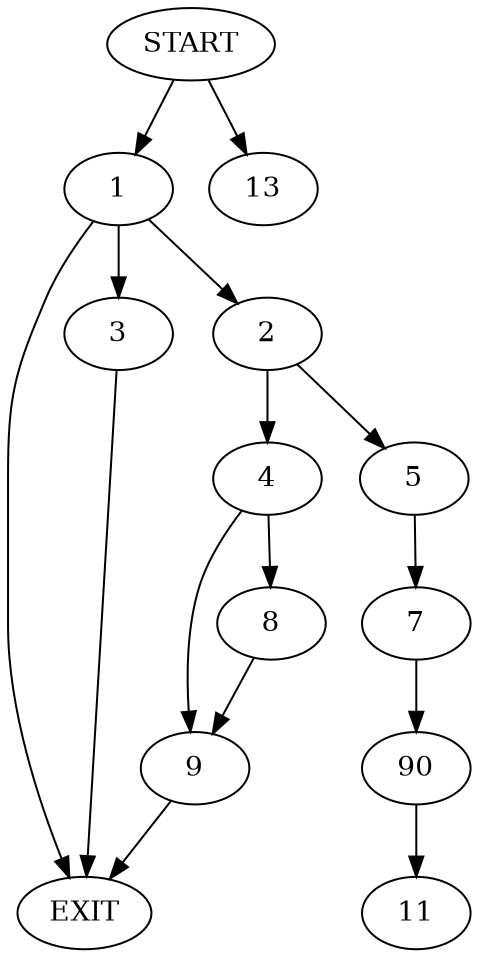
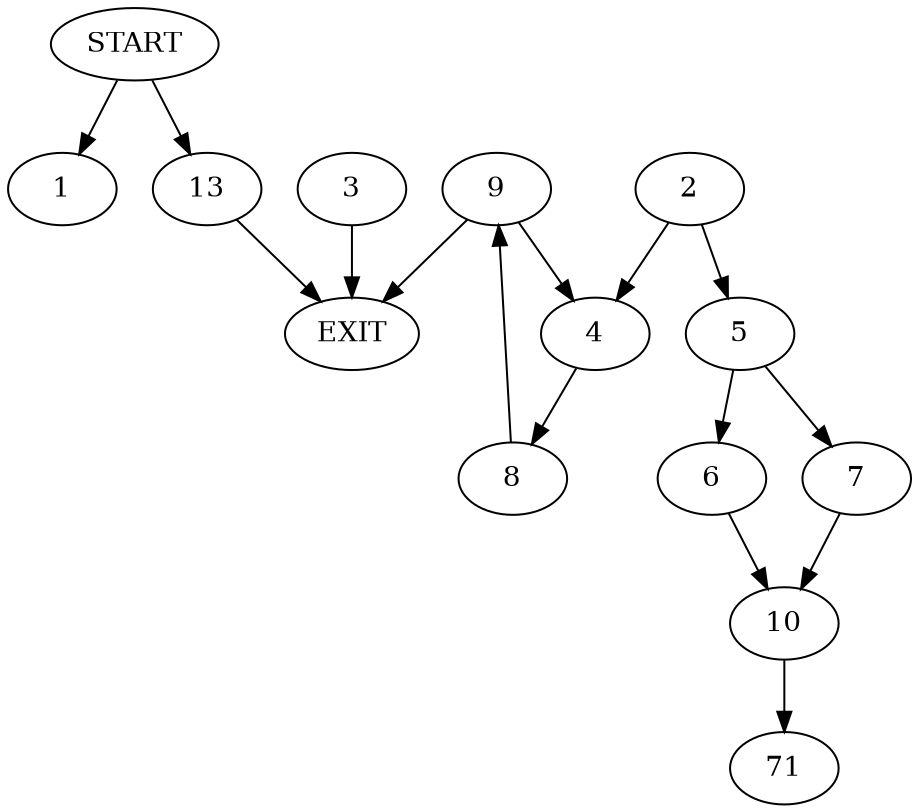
edge "1" -> "3": removed
edge "1" -> "2": removed
node "6": added
edge "1" -> "EXIT": now "13" -> "EXIT"
edge "4" -> "9": reversed
node "90": label "90" -> "10"
node "11": label "11" -> "71"
